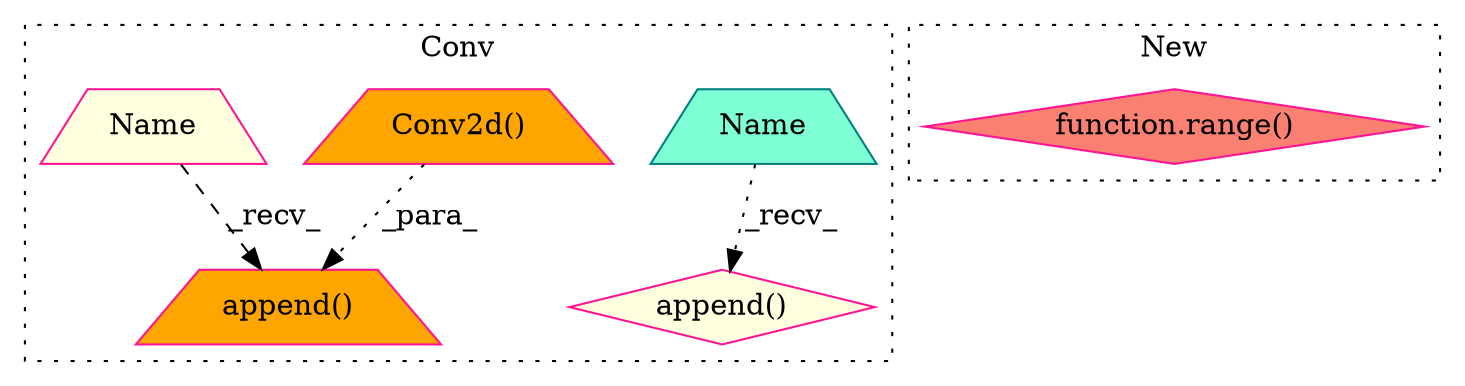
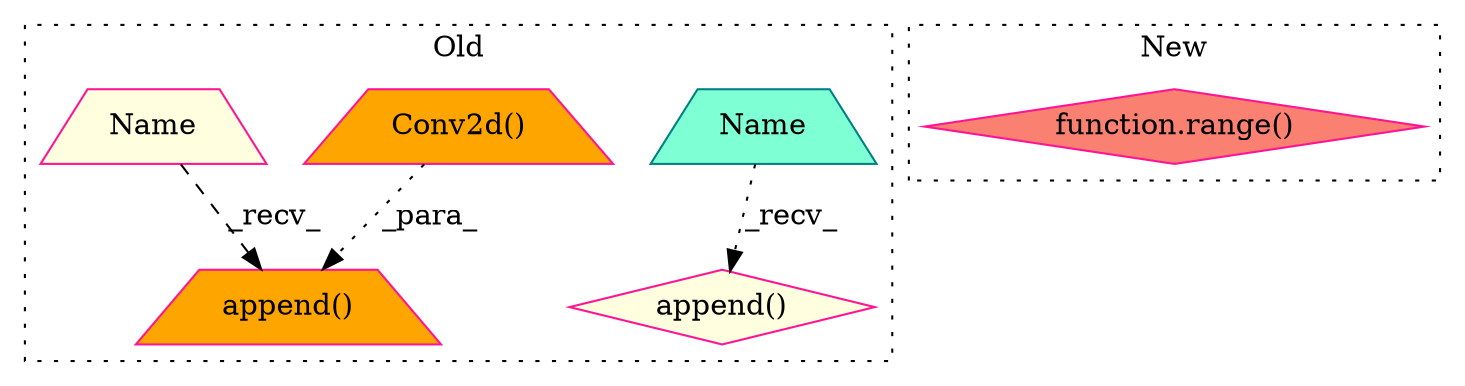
cluster "Conv": label "Conv" -> "Old"
